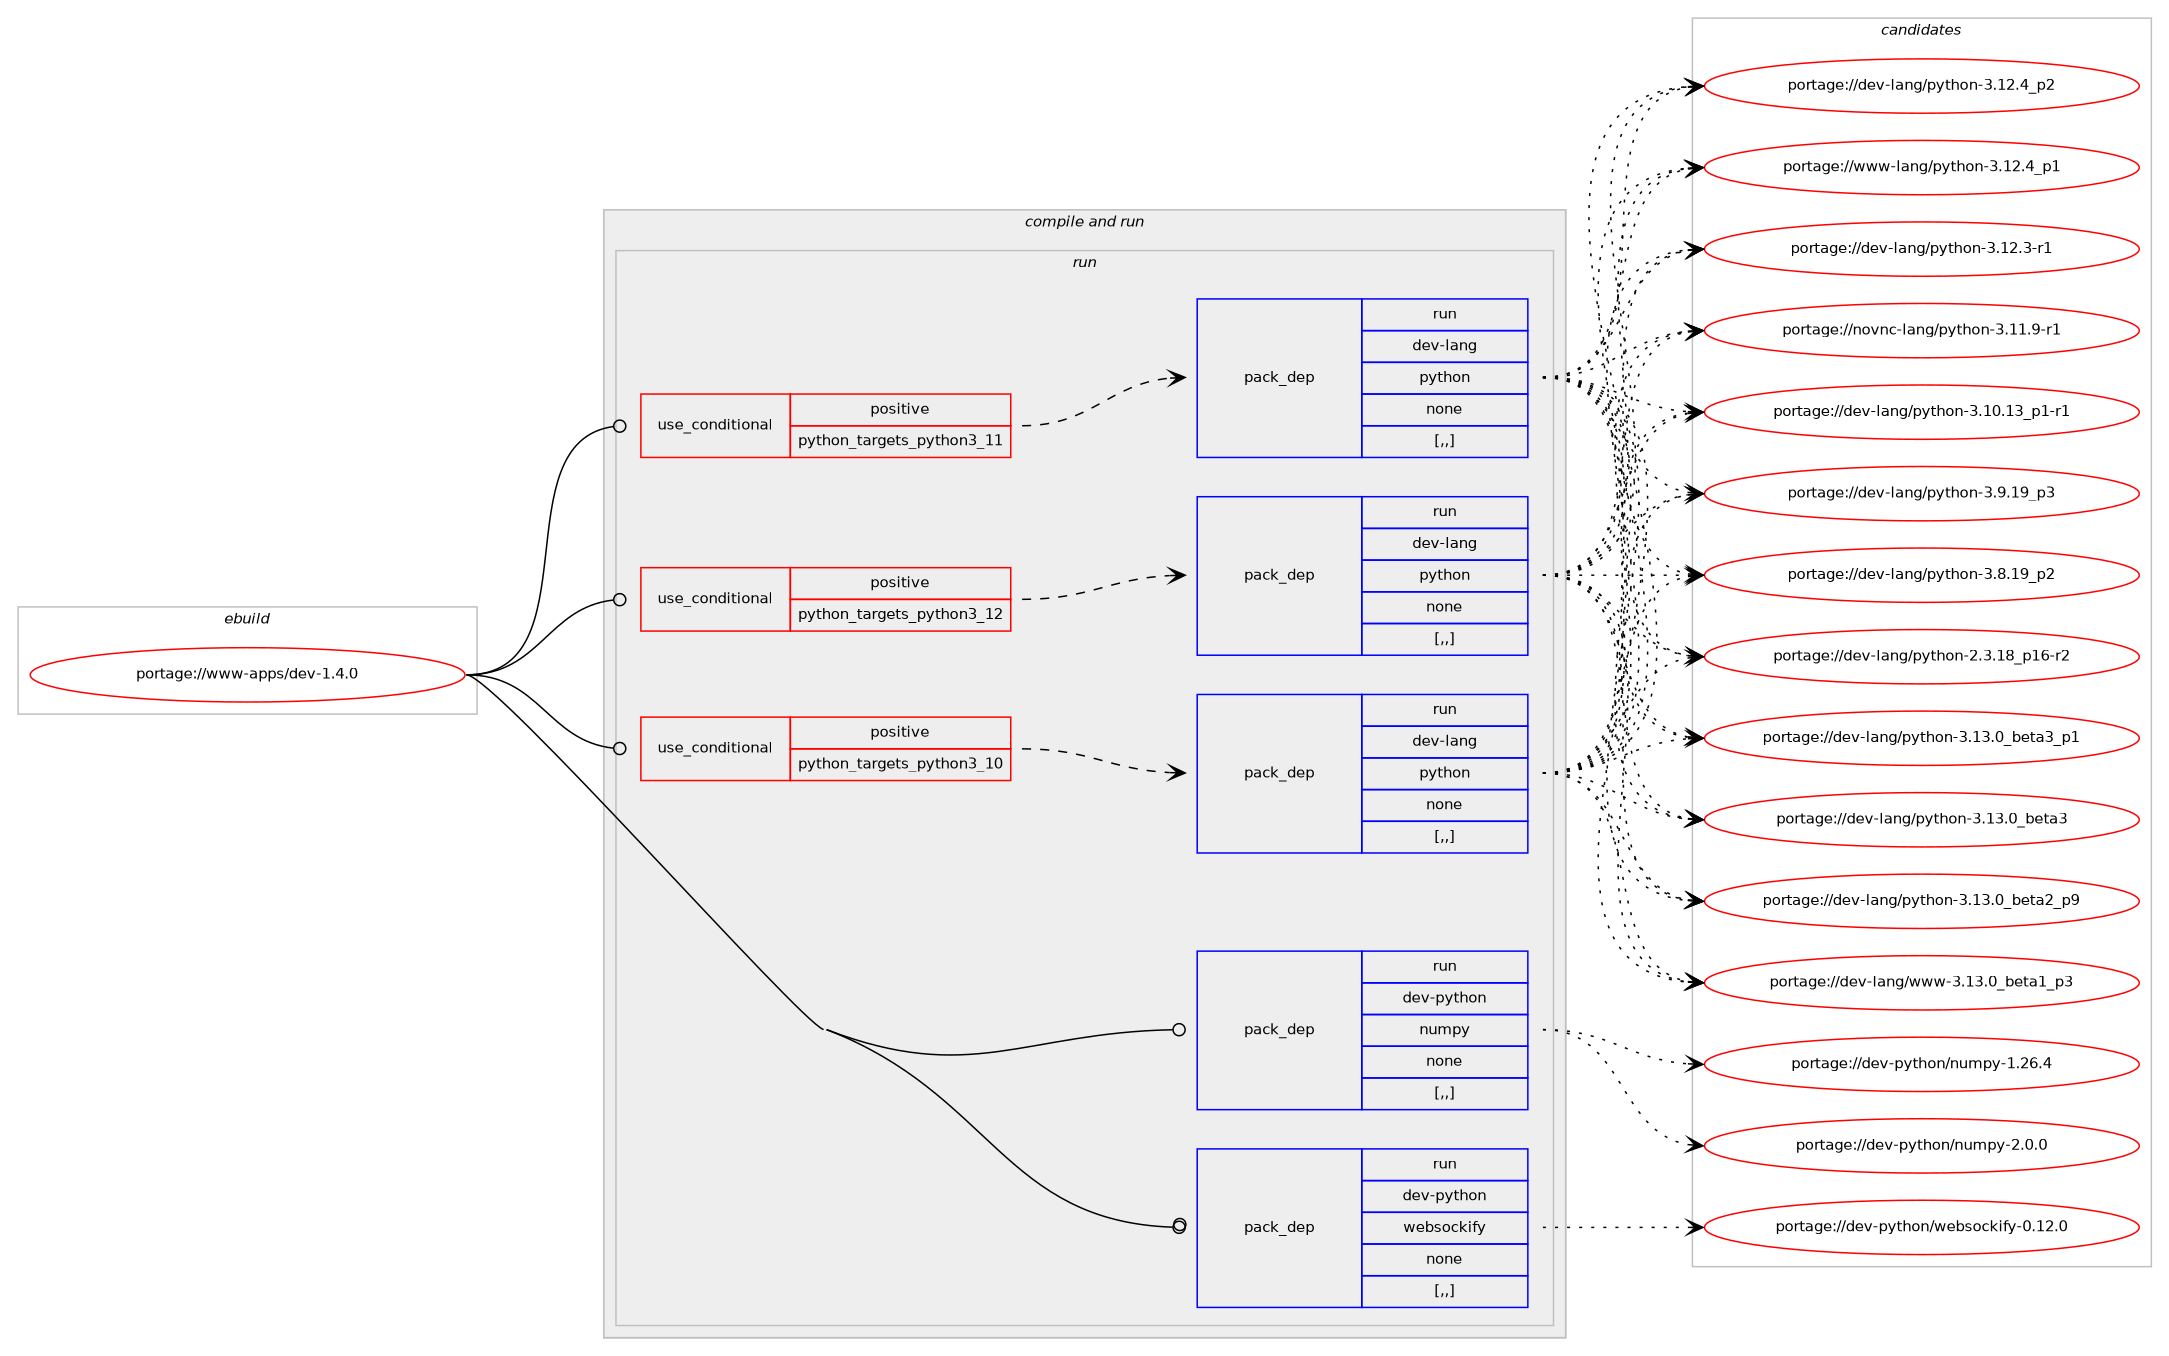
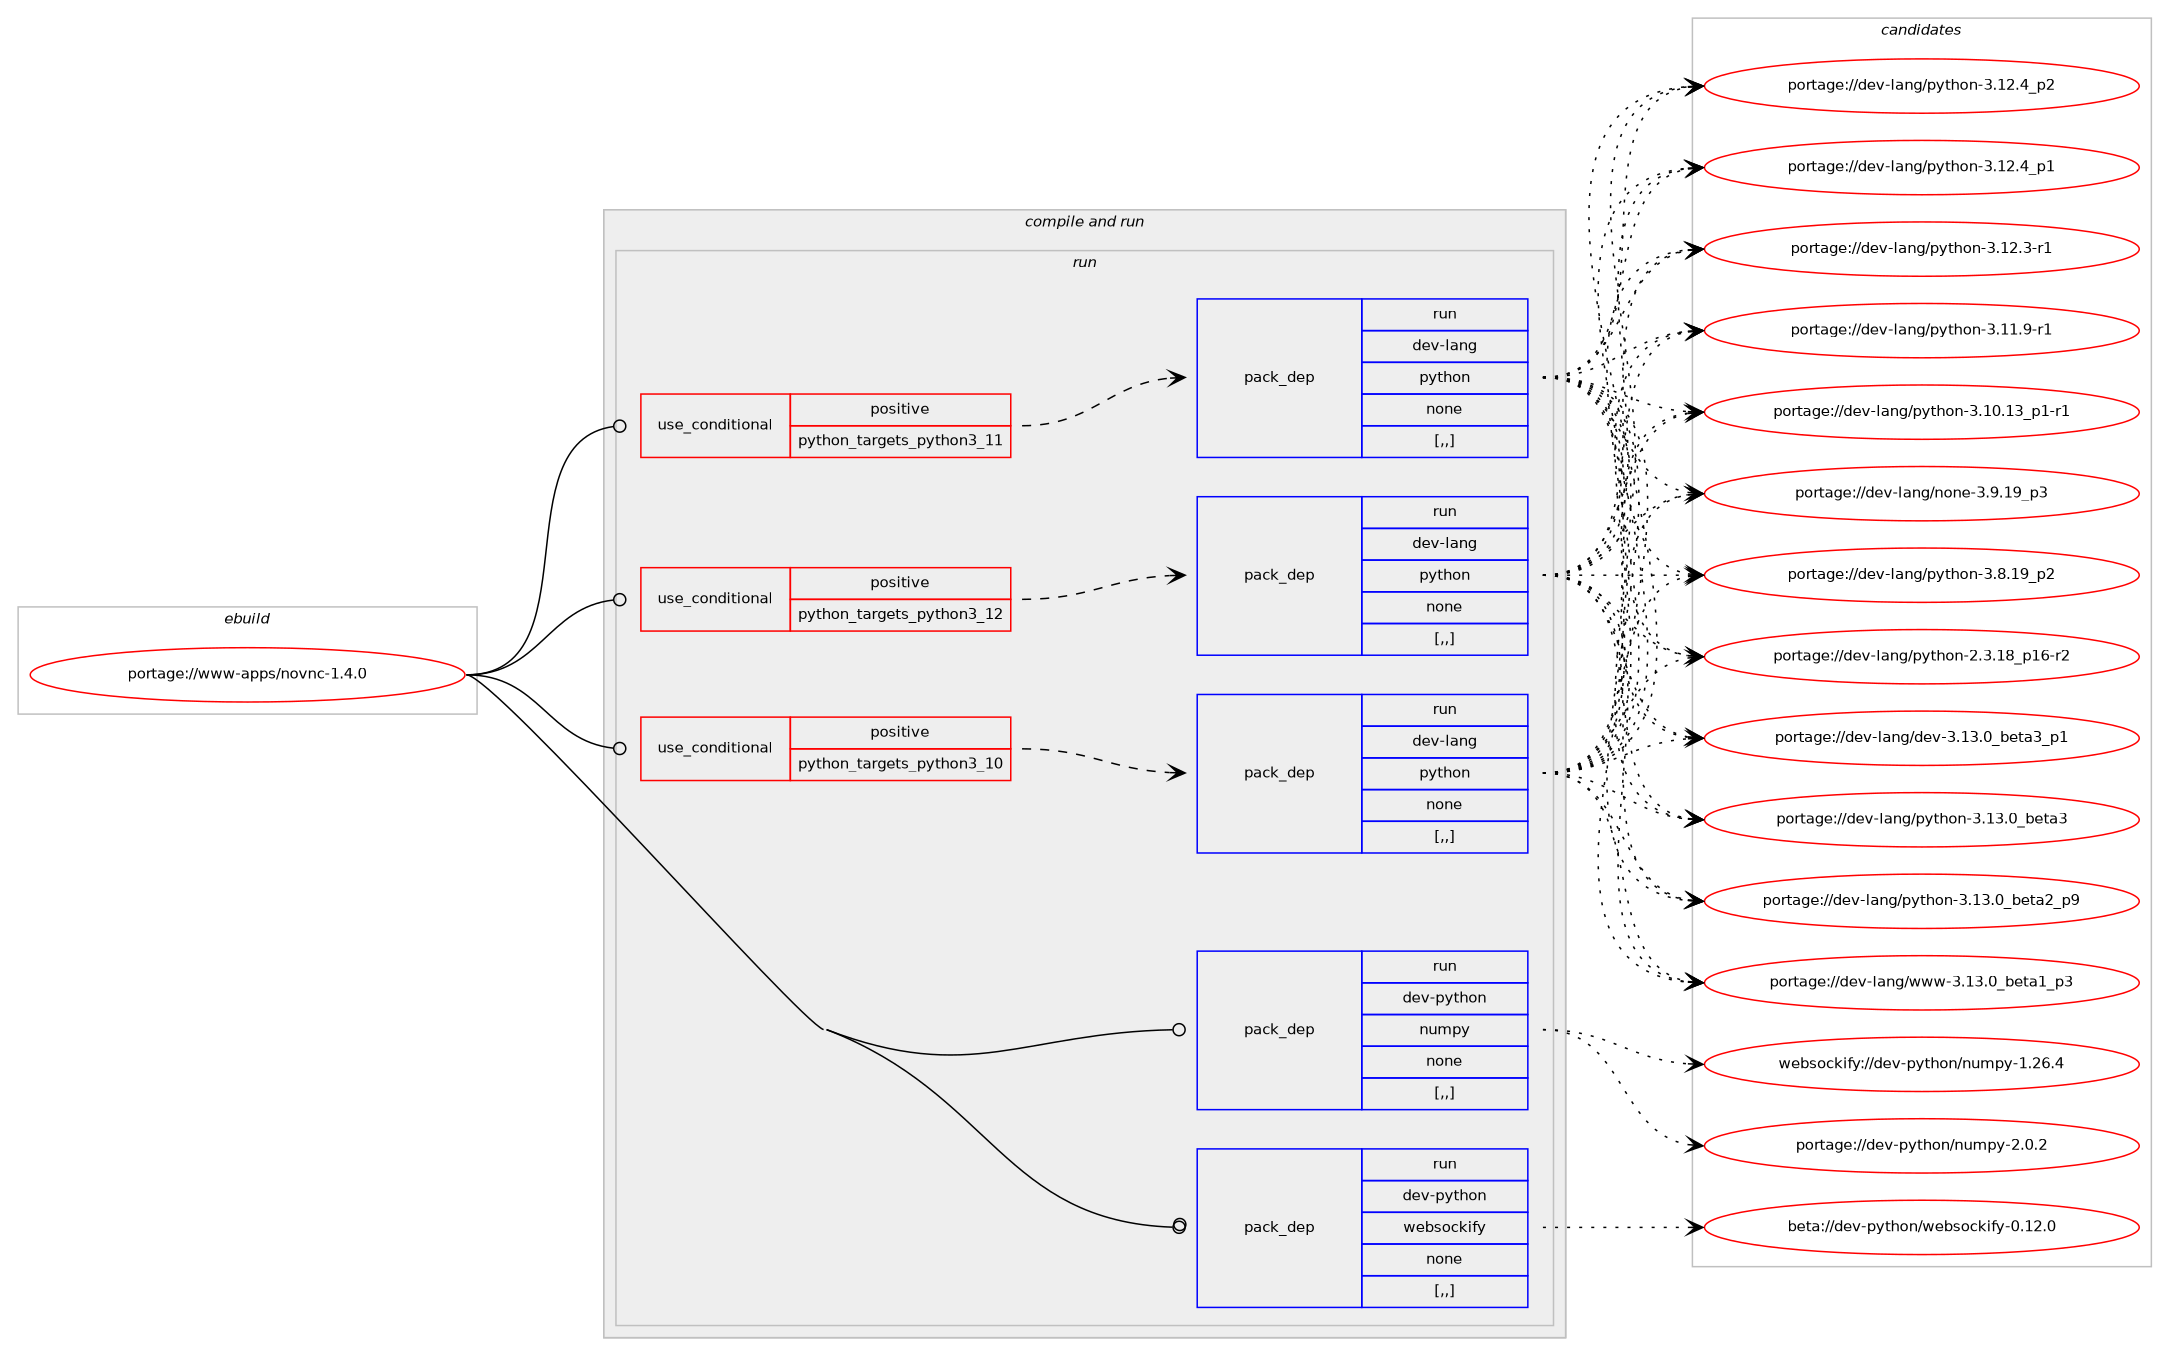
node "portage://www-lang/python-3.12.4_p1": label "portage://www-lang/python-3.12.4_p1" -> "portage://dev-lang/python-3.12.4_p1"
node "portage://novnc-lang/python-3.11.9-r1": label "portage://novnc-lang/python-3.11.9-r1" -> "portage://dev-lang/python-3.11.9-r1"
node "portage://dev-lang/python-3.9.19_p3": label "portage://dev-lang/python-3.9.19_p3" -> "portage://dev-lang/none-3.9.19_p3"
node "portage://www-apps/dev-1.4.0": label "portage://www-apps/dev-1.4.0" -> "portage://www-apps/novnc-1.4.0"
node "portage://dev-lang/python-3.13.0_beta3_p1": label "portage://dev-lang/python-3.13.0_beta3_p1" -> "portage://dev-lang/dev-3.13.0_beta3_p1"
node "portage://dev-python/numpy-1.26.4": label "portage://dev-python/numpy-1.26.4" -> "websockify://dev-python/numpy-1.26.4"
node "portage://dev-python/numpy-2.0.0": label "portage://dev-python/numpy-2.0.0" -> "portage://dev-python/numpy-2.0.2"
node "portage://dev-python/websockify-0.12.0": label "portage://dev-python/websockify-0.12.0" -> "beta://dev-python/websockify-0.12.0"
